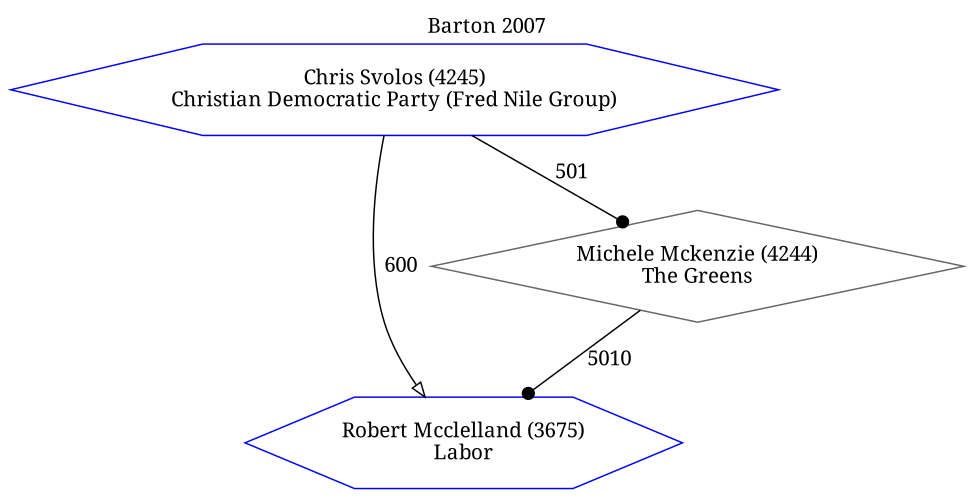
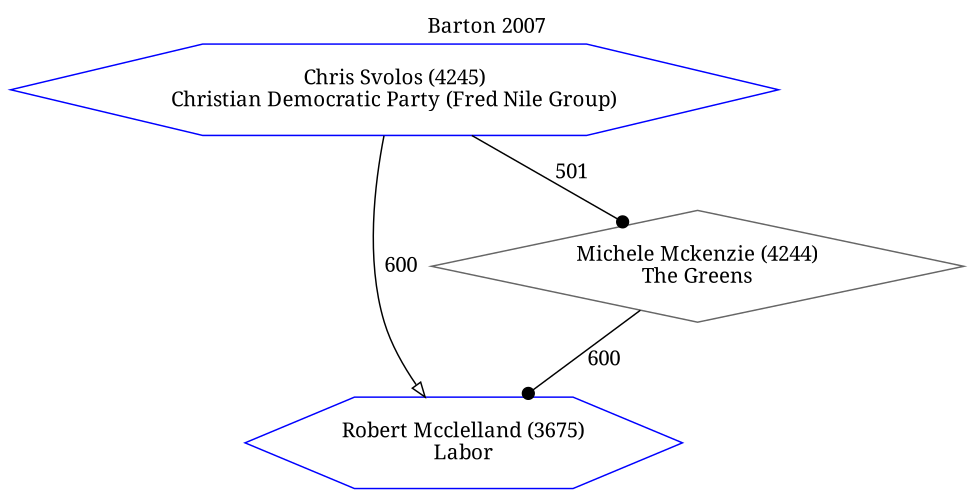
edge "Michele Mckenzie (4244) The Greens" -> "Robert Mcclelland (3675) Labor": label "5010" -> "600"
